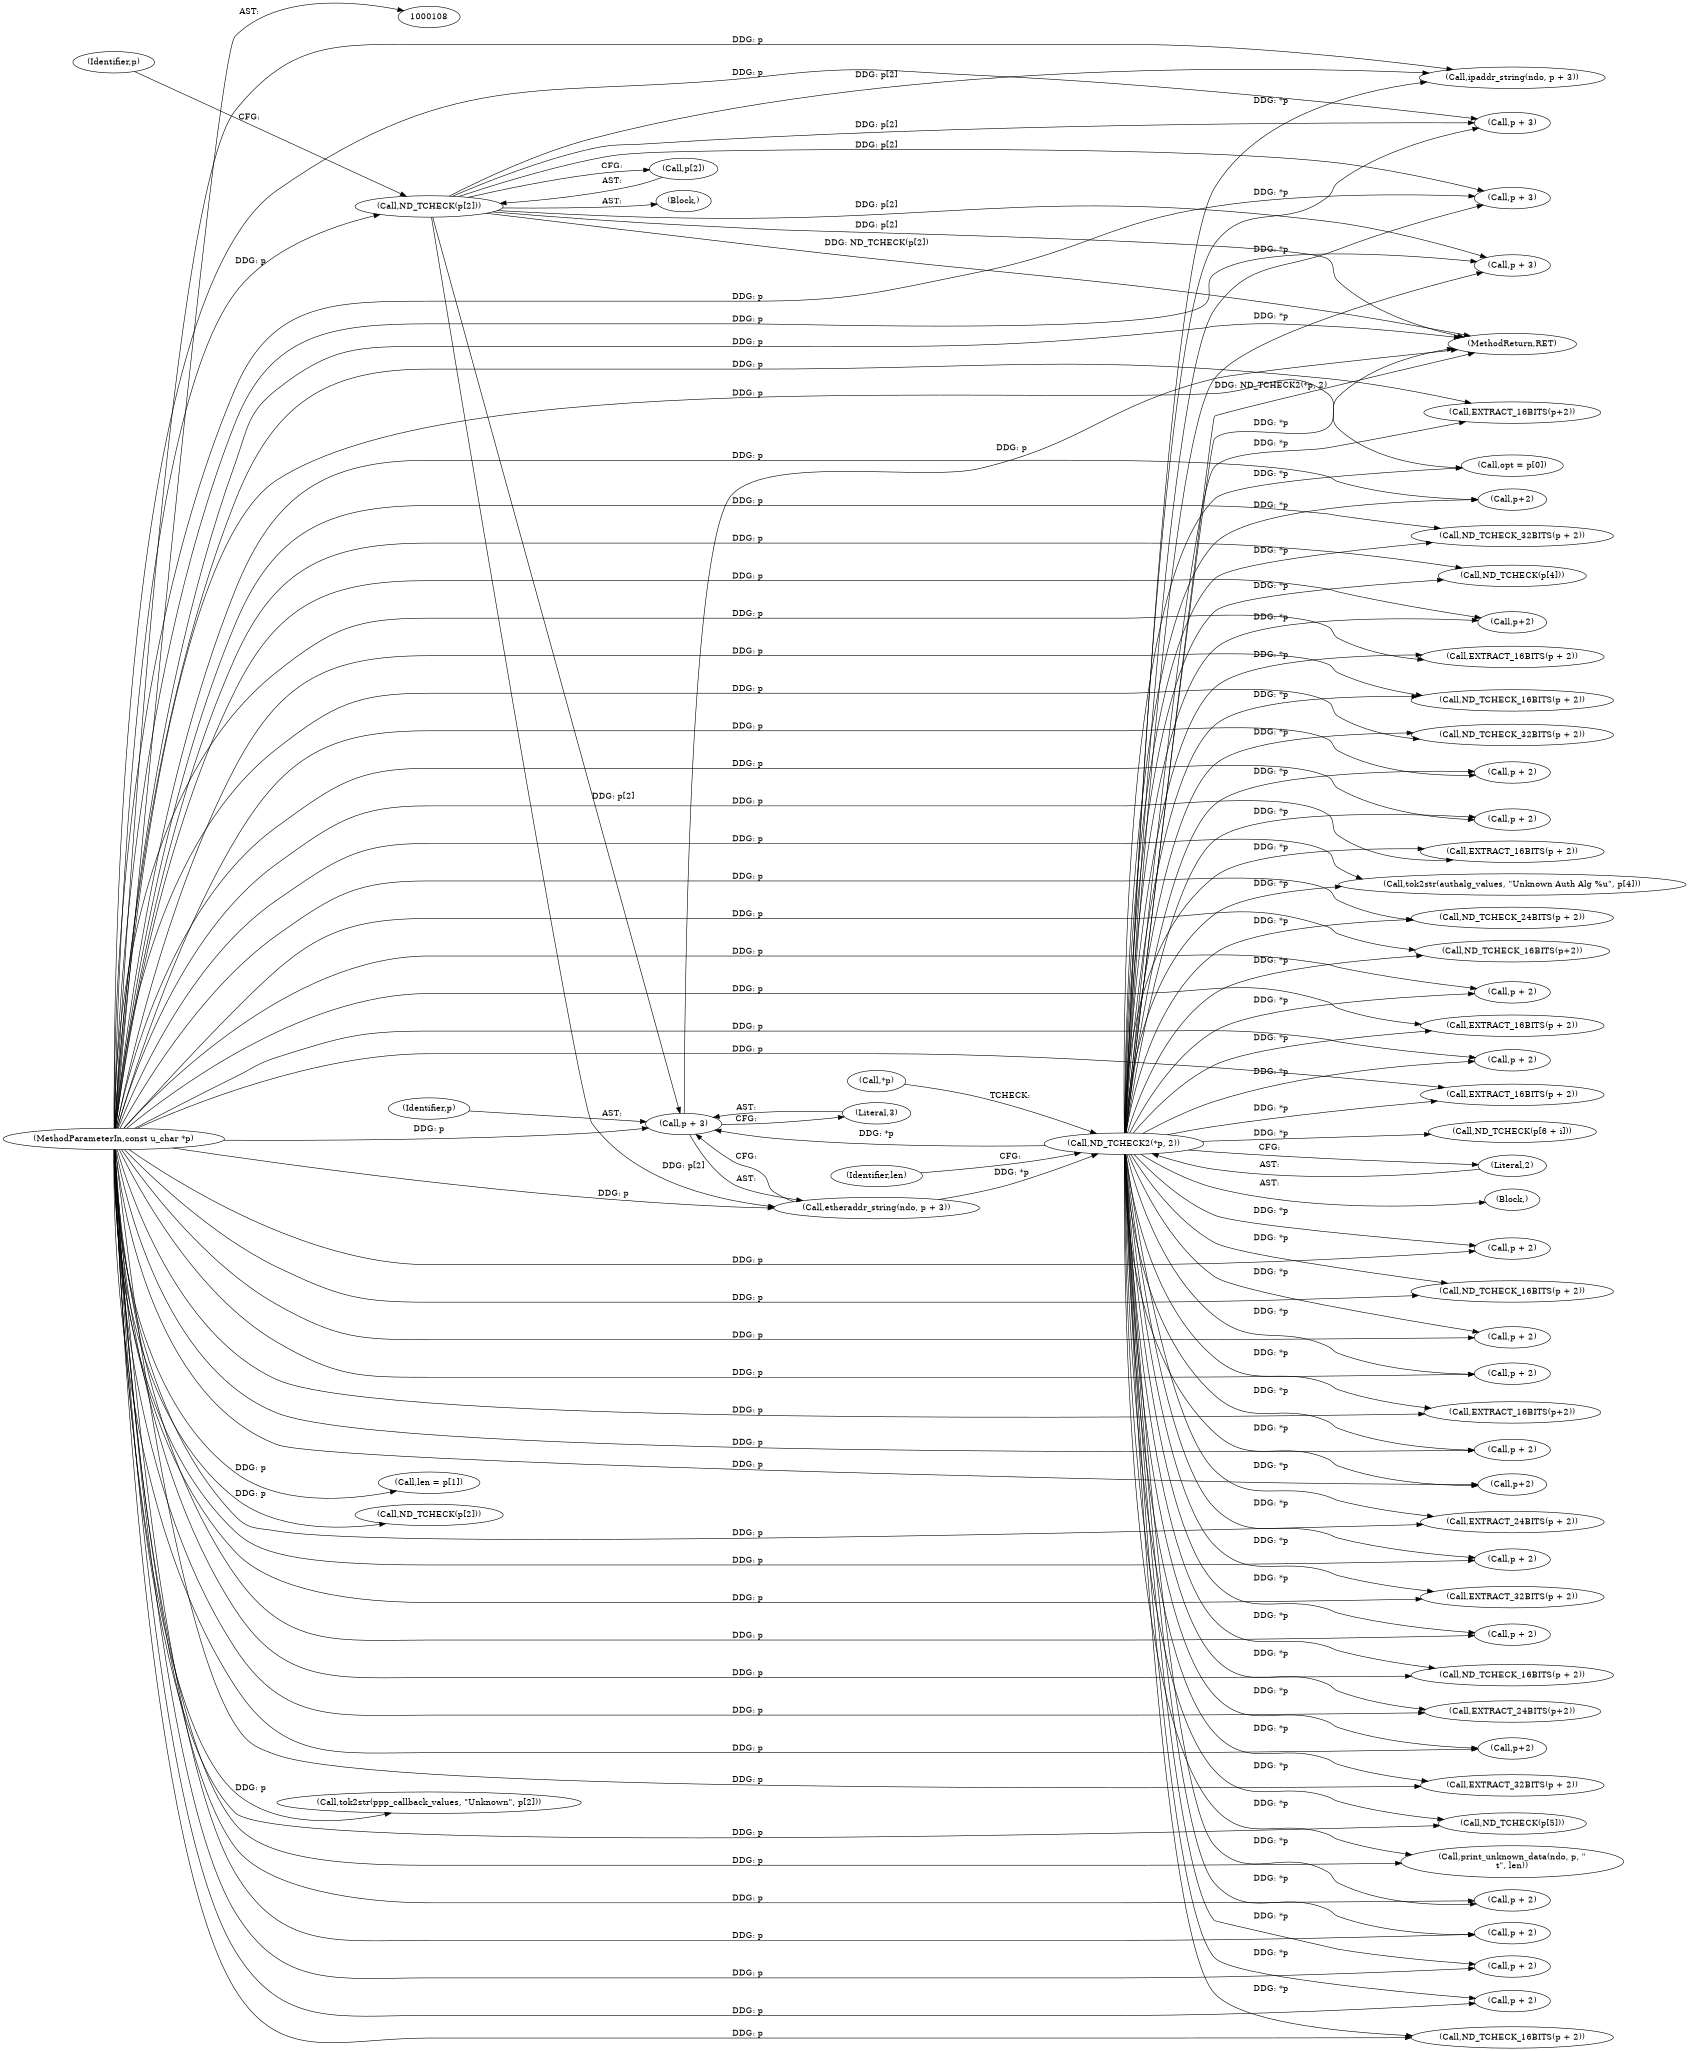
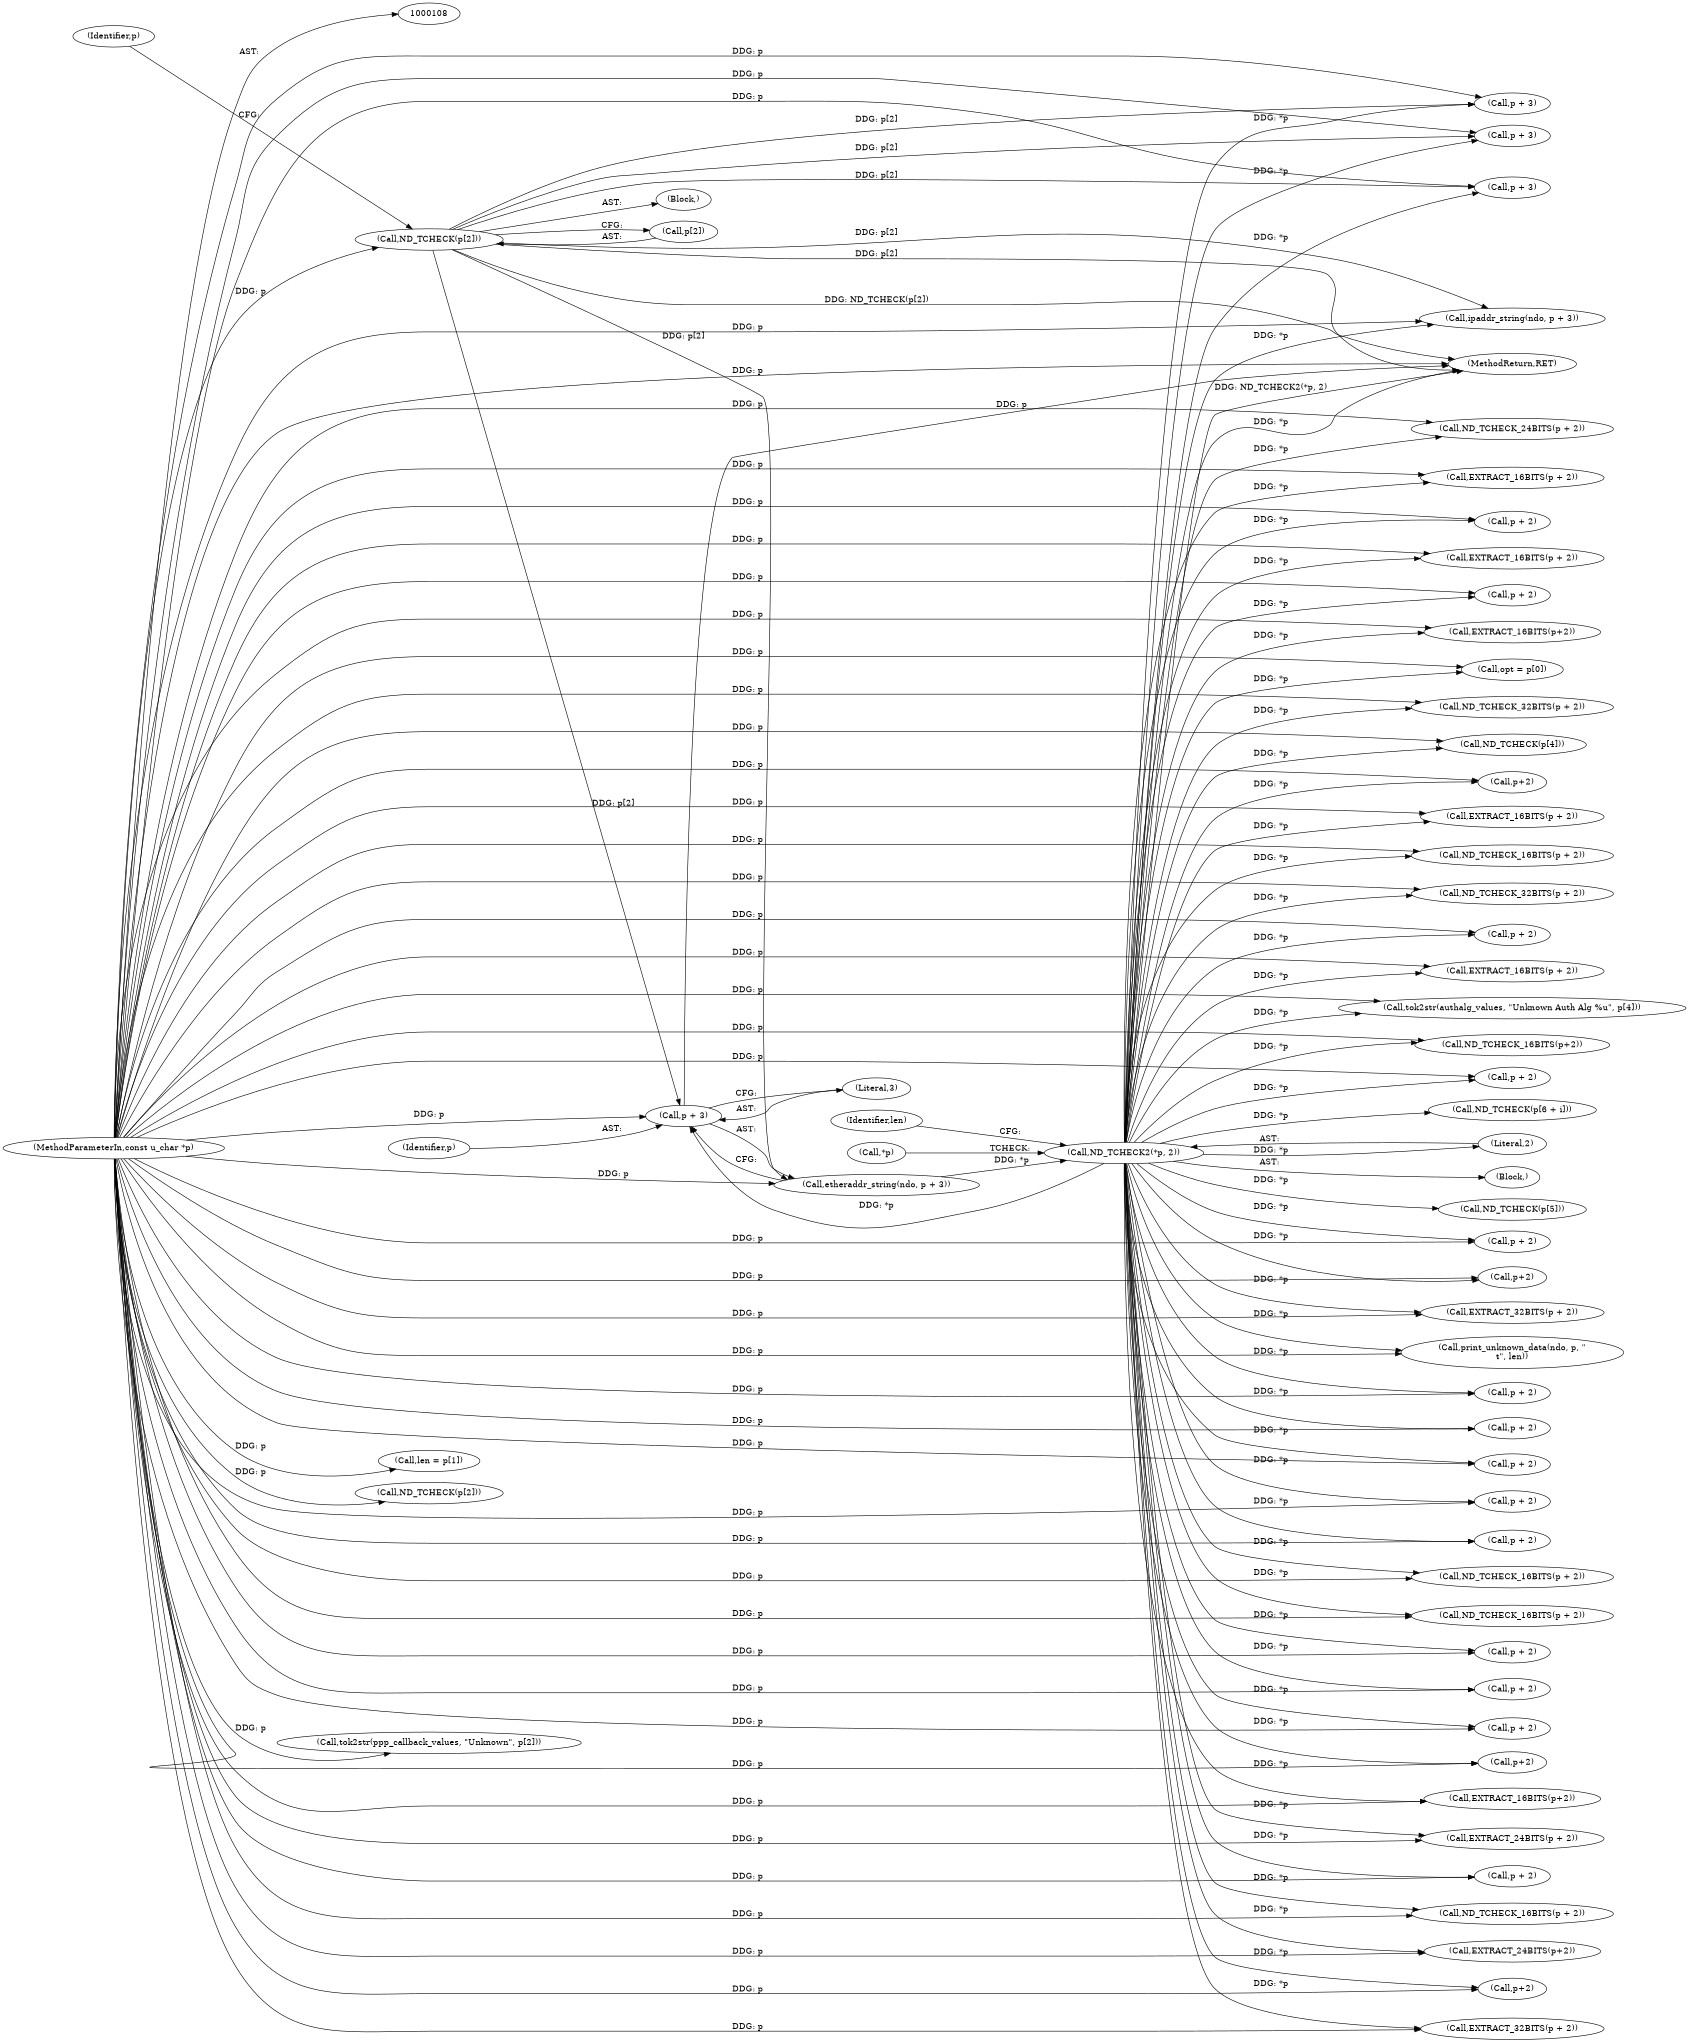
edge "(Call,ND_TCHECK2(*p, 2))" -> "(Literal,2)": label "CFG: " -> "DDG: *p"
edge "(MethodParameterIn,const u_char *p)" -> "(Call,ND_TCHECK(p[5]))": removed, label "DDG: p"
